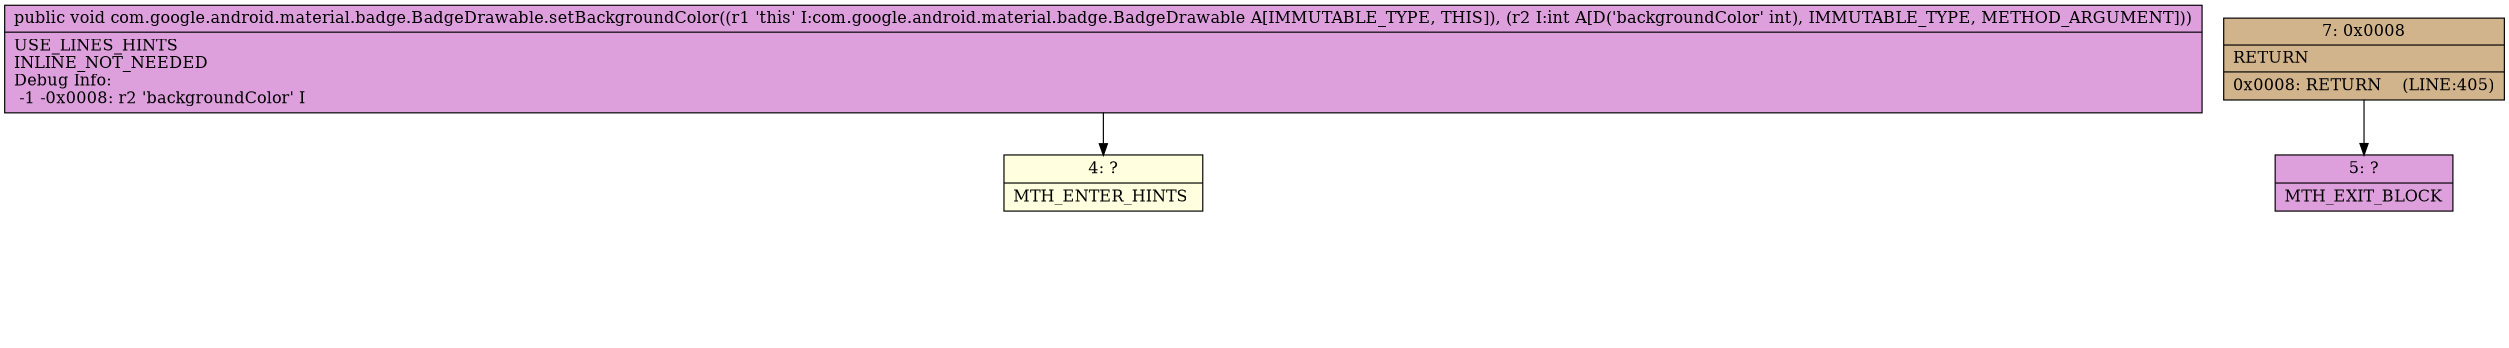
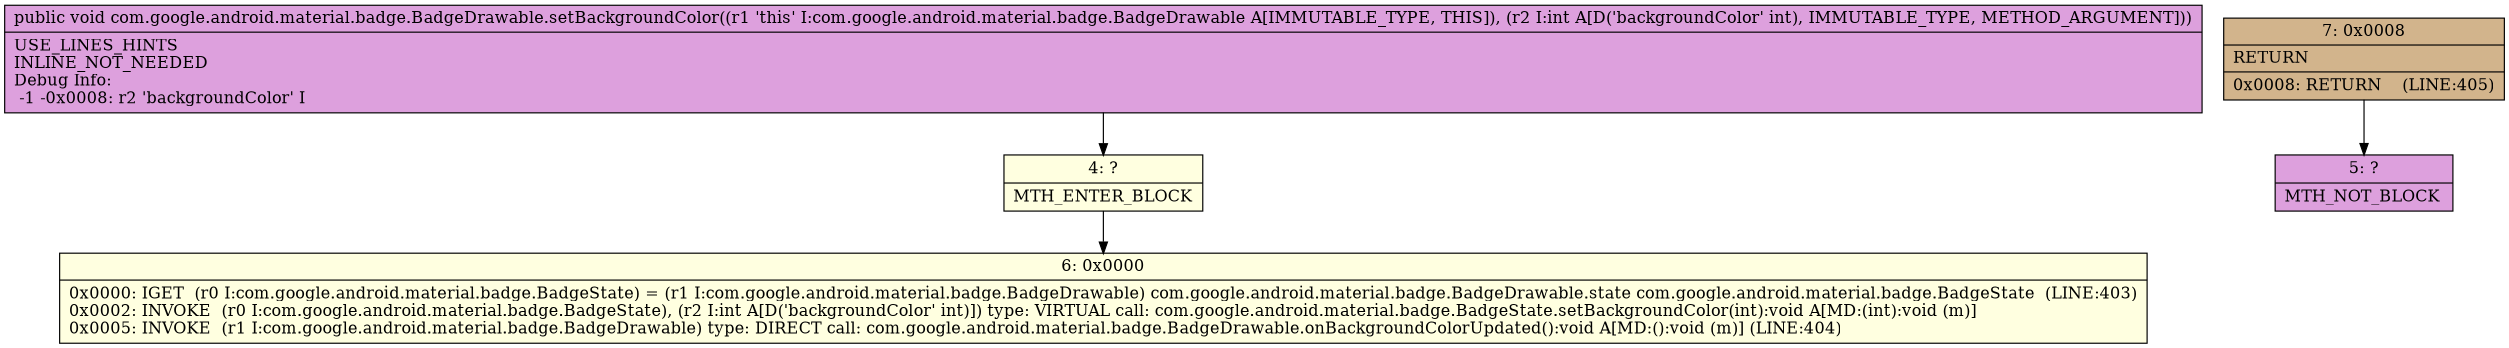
node "4: ?": text "MTH_ENTER_HINTS" -> "MTH_ENTER_BLOCK"
node "5: ?": text "MTH_EXIT_BLOCK" -> "MTH_NOT_BLOCK"
node "6: 0x0000": added
